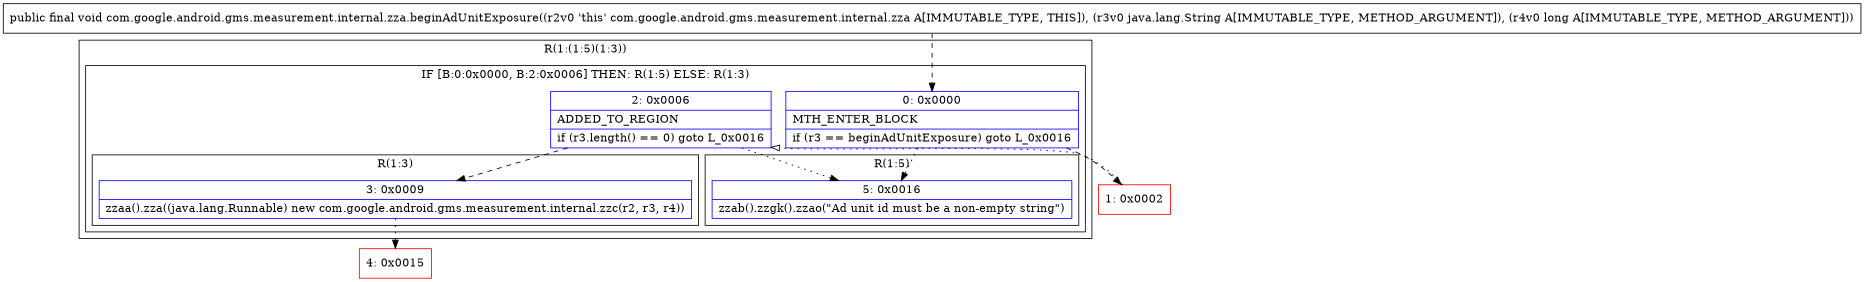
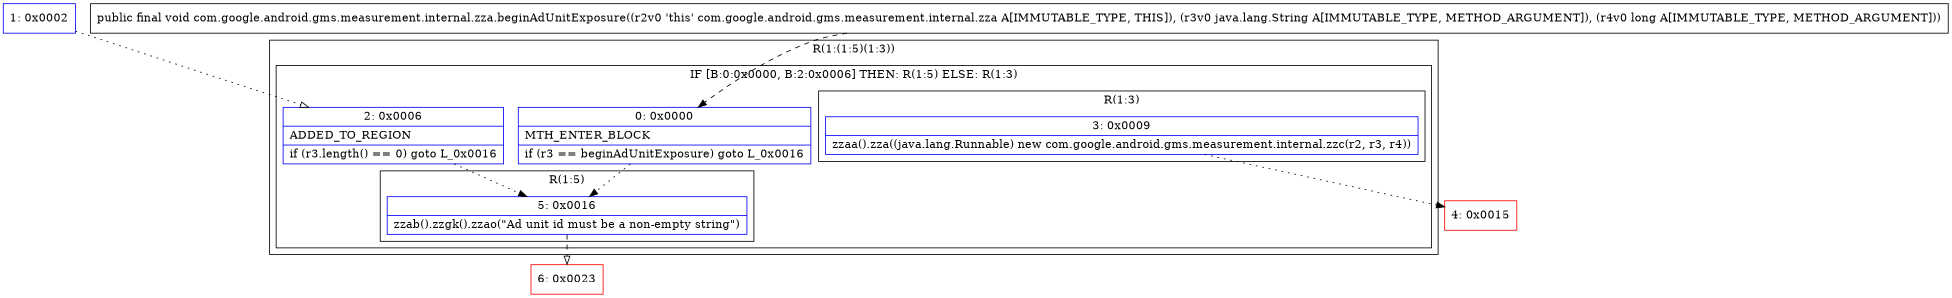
edge "0: 0x0000" -> "1: 0x0002": removed
edge "2: 0x0006" -> "3: 0x0009": removed
node "1: 0x0002": color red -> blue
node "6: 0x0023": added
